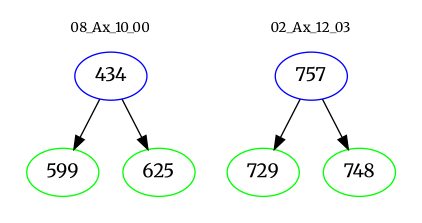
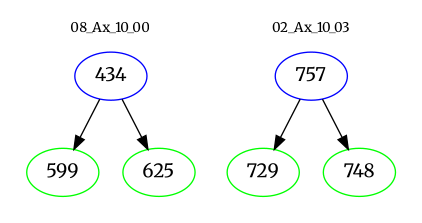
cluster "02_Ax_12_03": label "02_Ax_12_03" -> "02_Ax_10_03"
